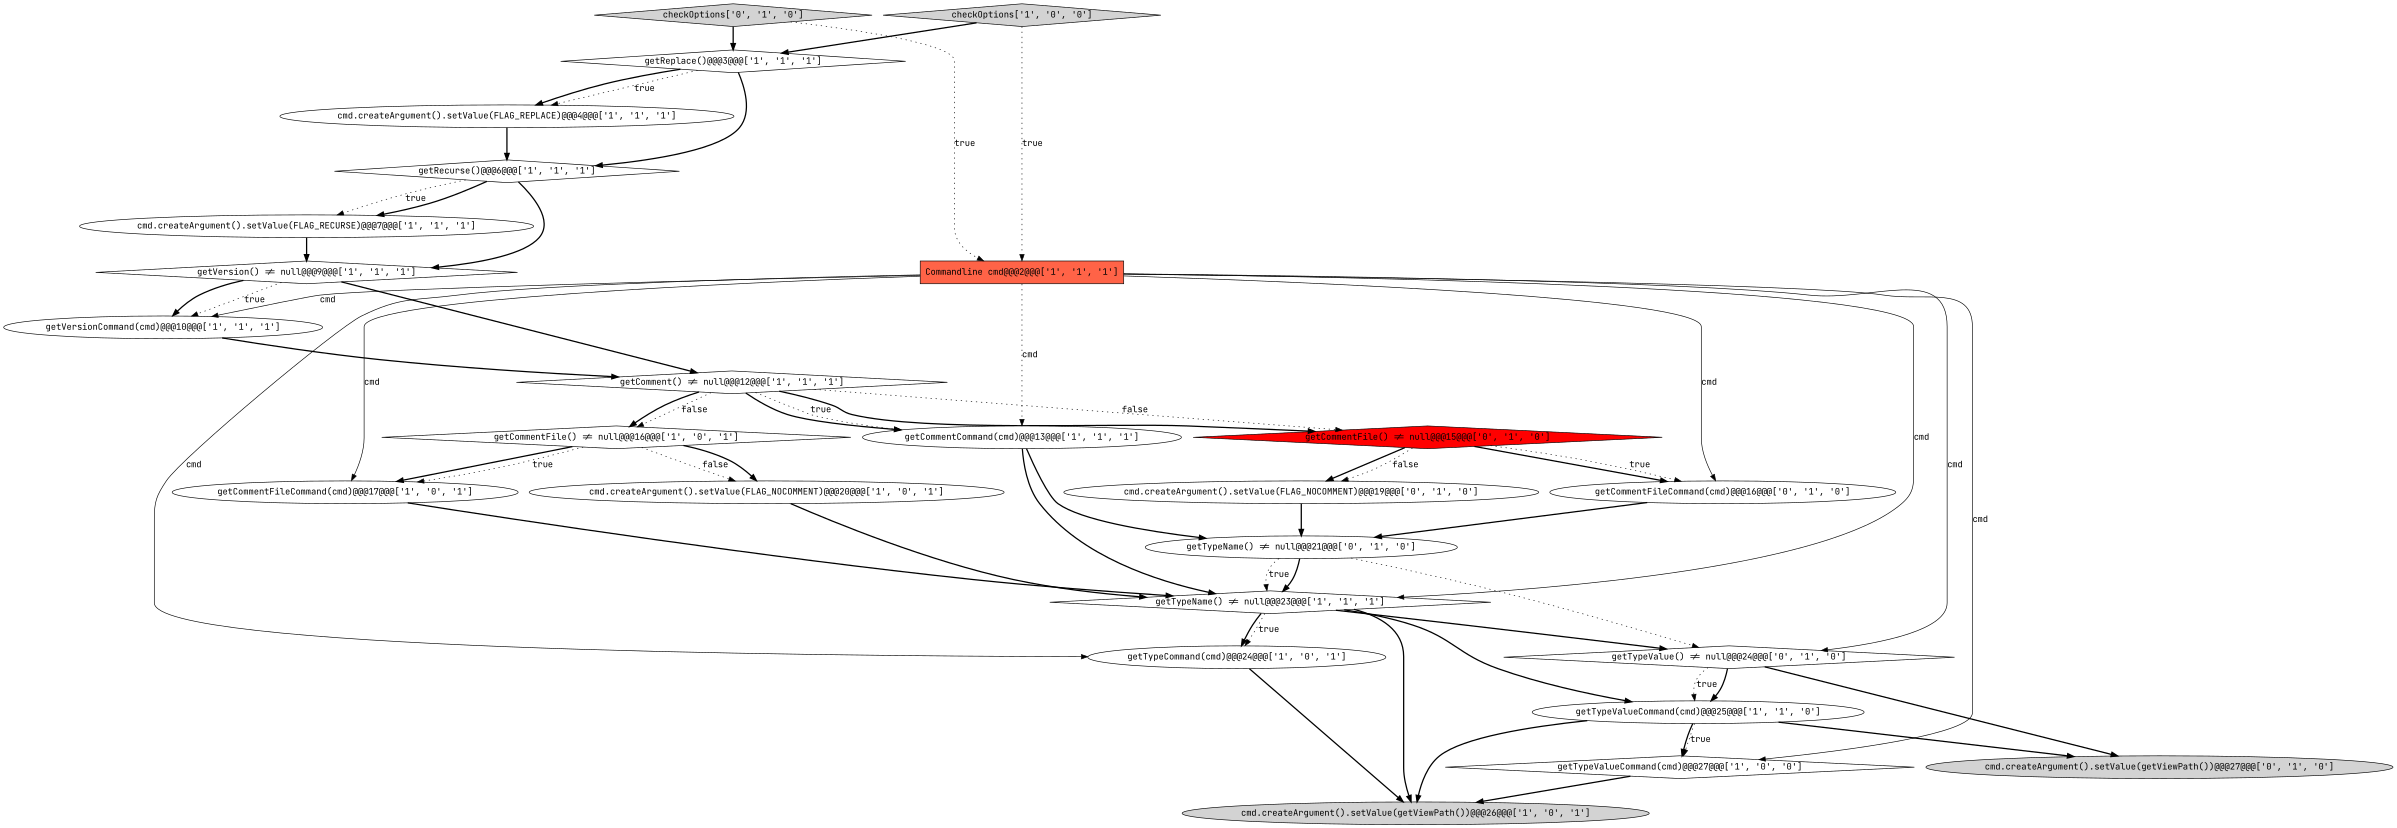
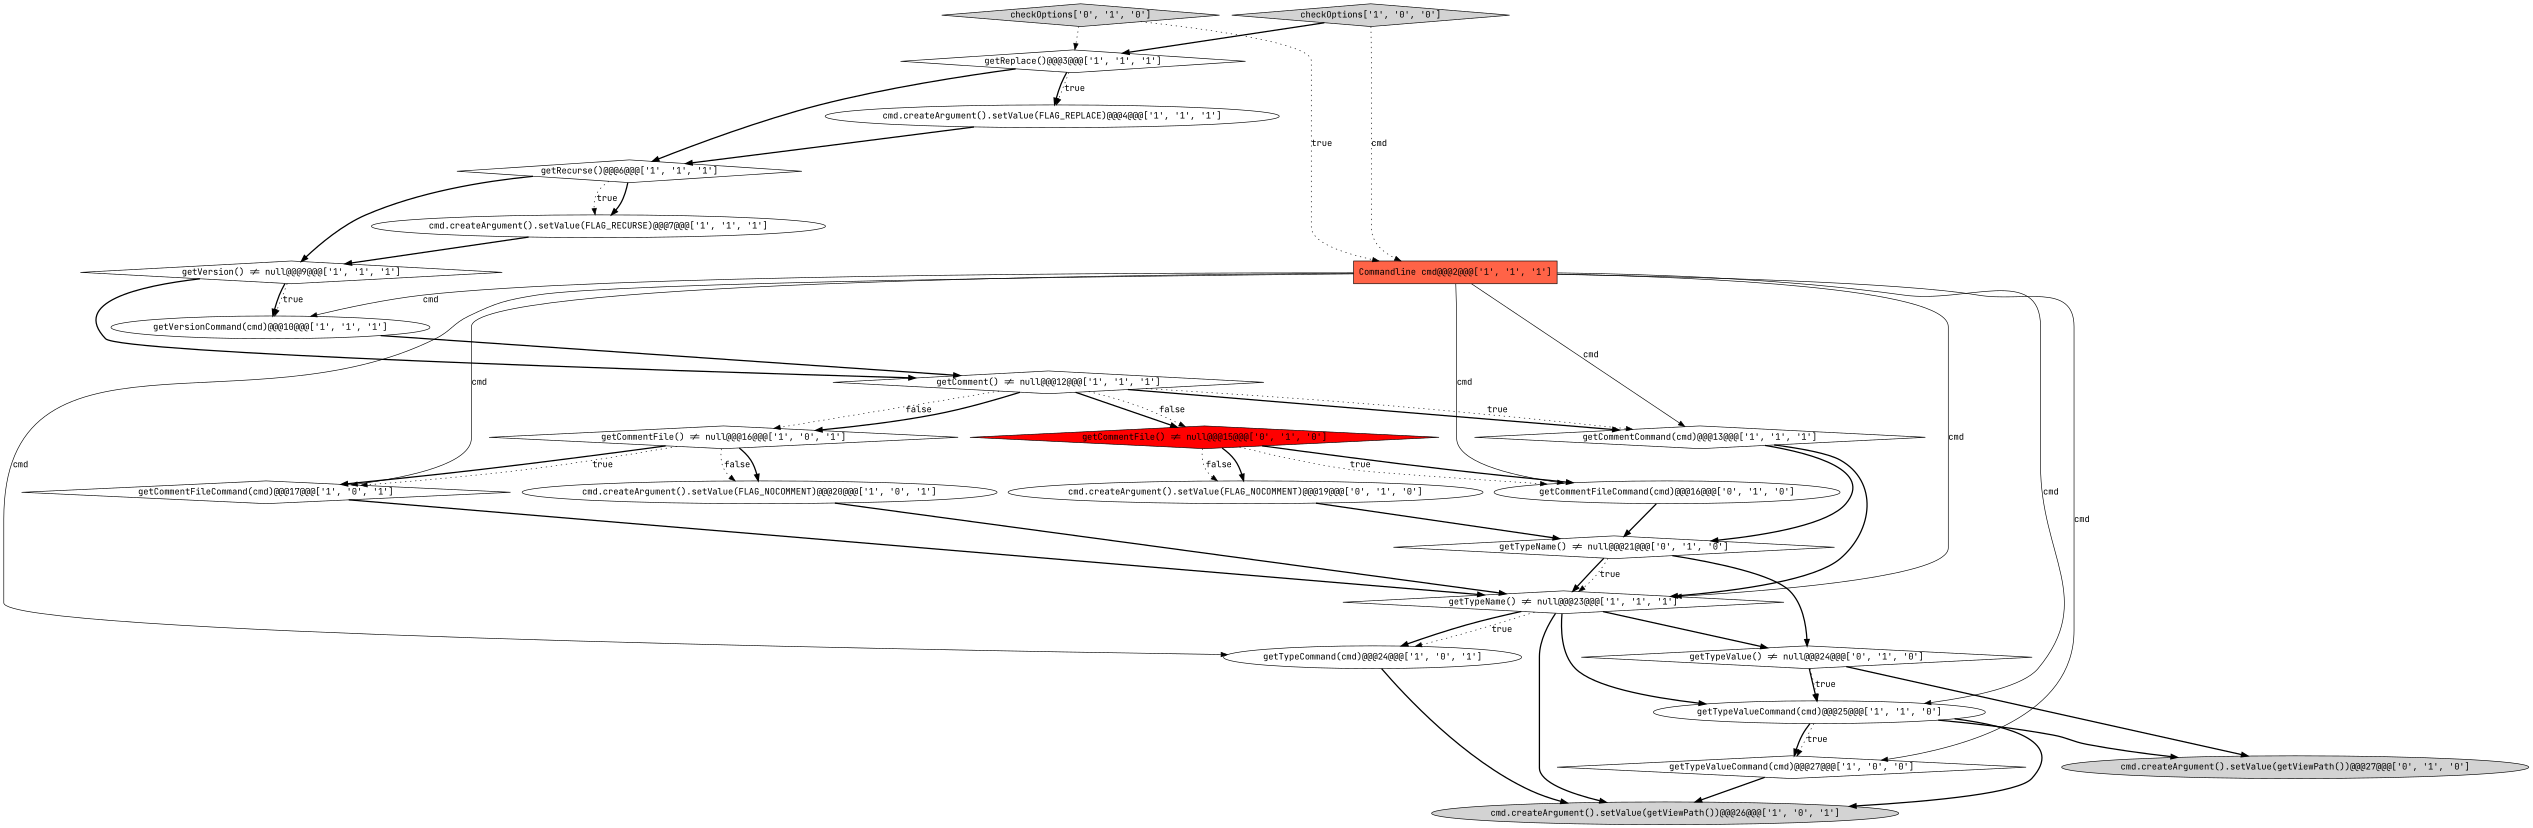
edge "checkOptions['0', '1', '0']" -> "getReplace()@@@3@@@['1', '1', '1']": style bold -> dotted
edge "checkOptions['1', '0', '0']" -> "Commandline cmd@@@2@@@['1', '1', '1']": label "true" -> "cmd"
edge "Commandline cmd@@@2@@@['1', '1', '1']" -> "getTypeValue() != null@@@24@@@['0', '1', '0']": now "Commandline cmd@@@2@@@['1', '1', '1']" -> "getTypeValueCommand(cmd)@@@25@@@['1', '1', '0']"
edge "Commandline cmd@@@2@@@['1', '1', '1']" -> "getCommentCommand(cmd)@@@13@@@['1', '1', '1']": style dotted -> solid
node "getCommentCommand(cmd)@@@13@@@['1', '1', '1']": shape ellipse -> diamond
node "getCommentFileCommand(cmd)@@@17@@@['1', '0', '1']": shape ellipse -> diamond
node "getTypeName() != null@@@21@@@['0', '1', '0']": shape ellipse -> diamond
edge "getTypeName() != null@@@21@@@['0', '1', '0']" -> "getTypeValue() != null@@@24@@@['0', '1', '0']": style dotted -> bold
